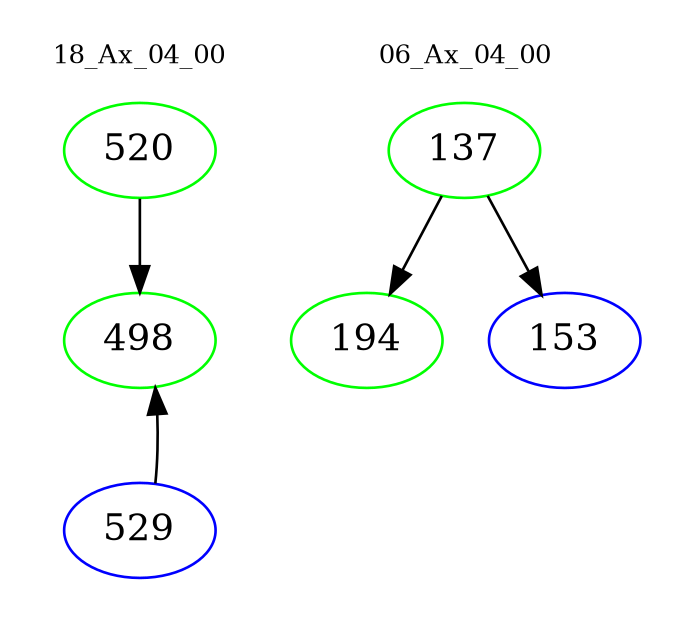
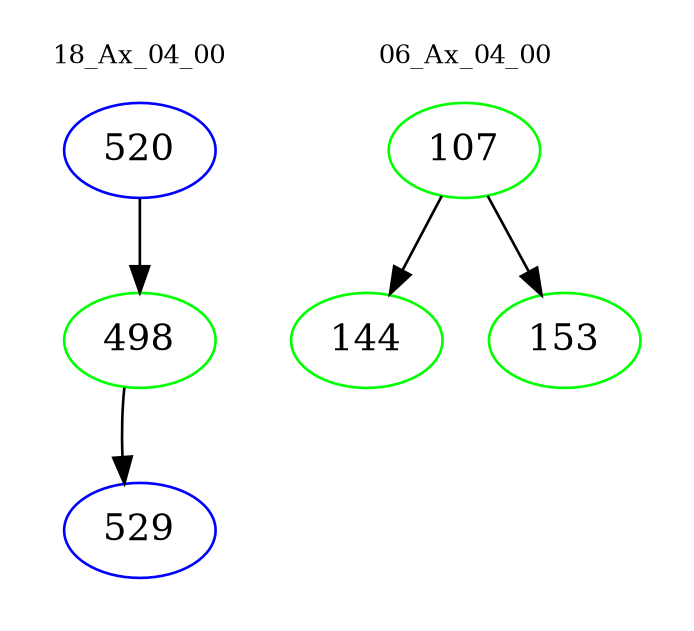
node "520": color green -> blue
node "137": label "137" -> "107"
node "194": label "194" -> "144"
node "153": color blue -> green
edge "529" -> "498": reversed
